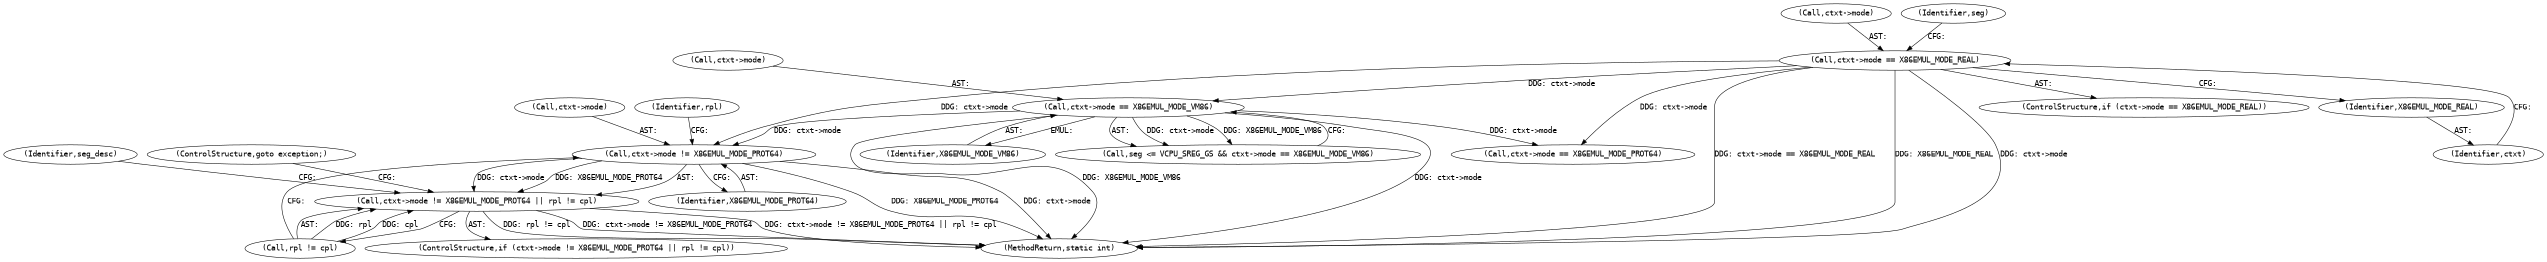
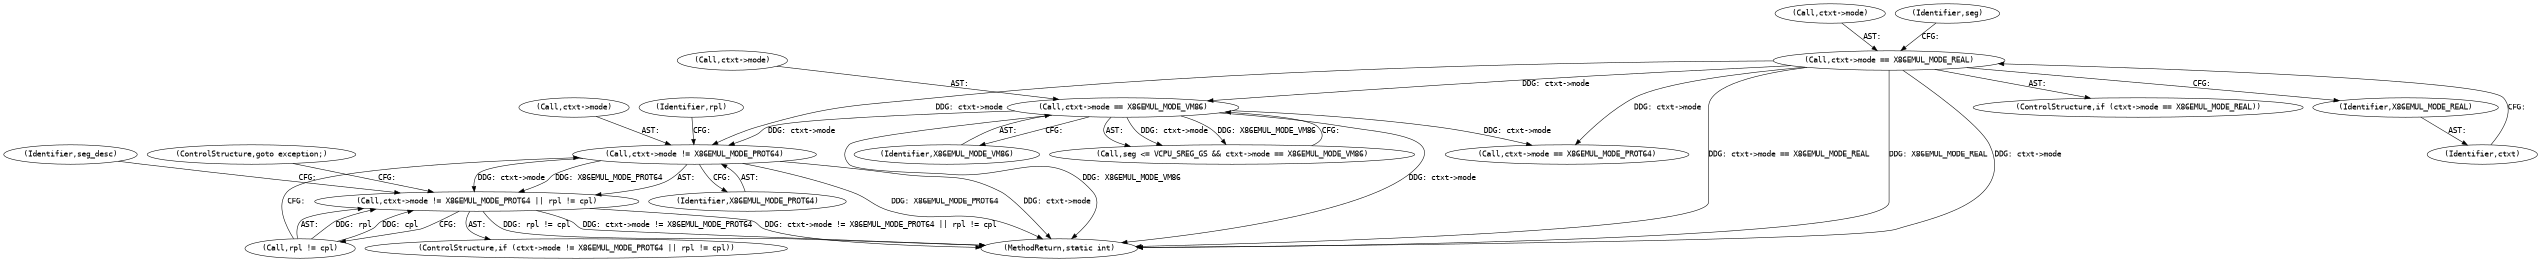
edge "(Call,ctxt->mode == X86EMUL_MODE_VM86)" -> "(Identifier,X86EMUL_MODE_VM86)": label "EMUL: " -> "CFG: "
